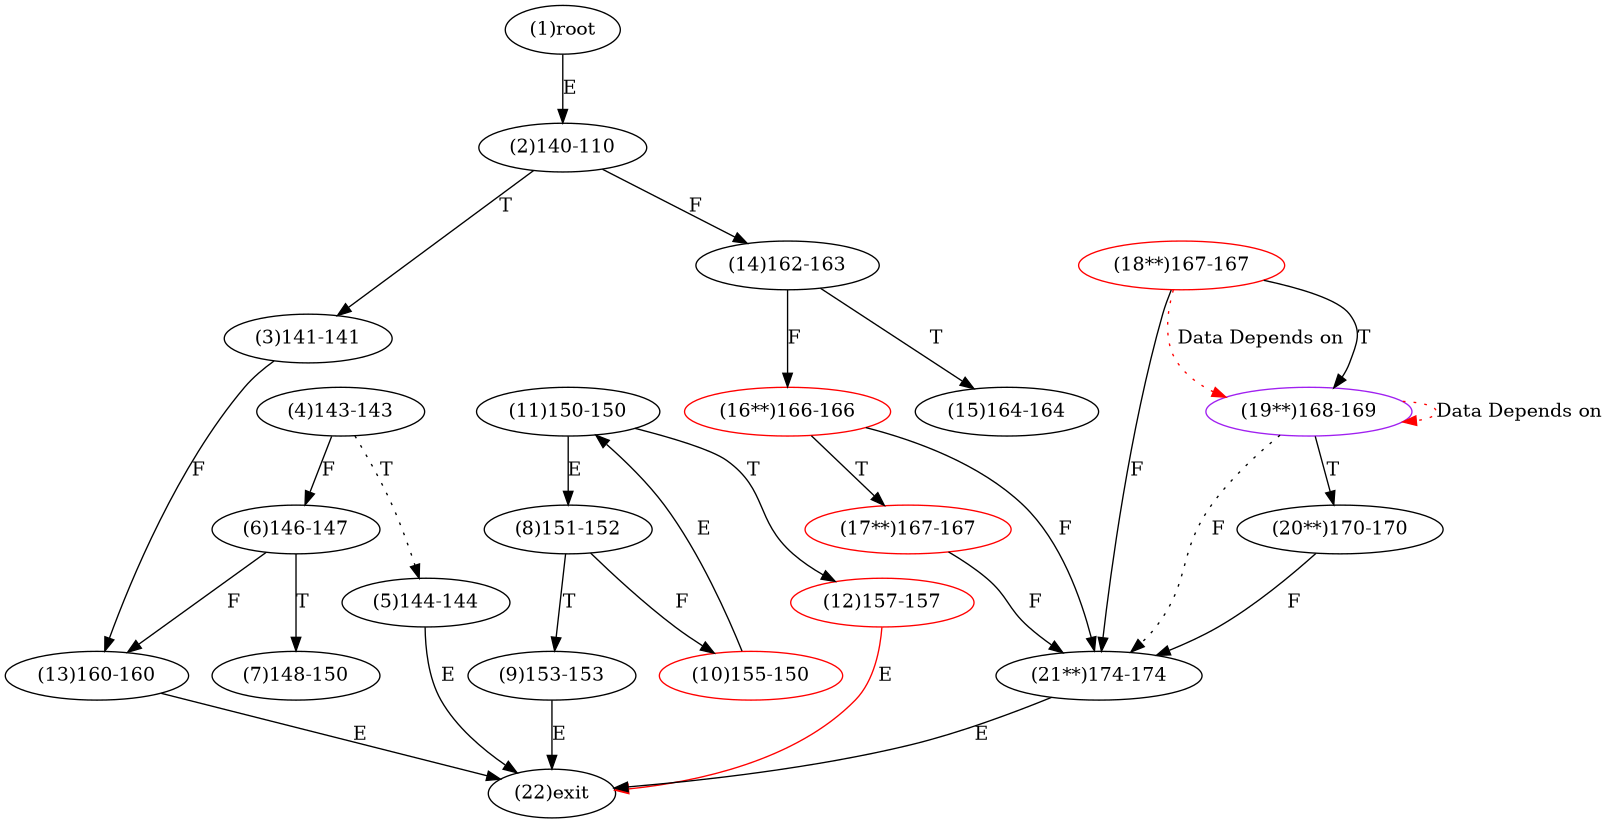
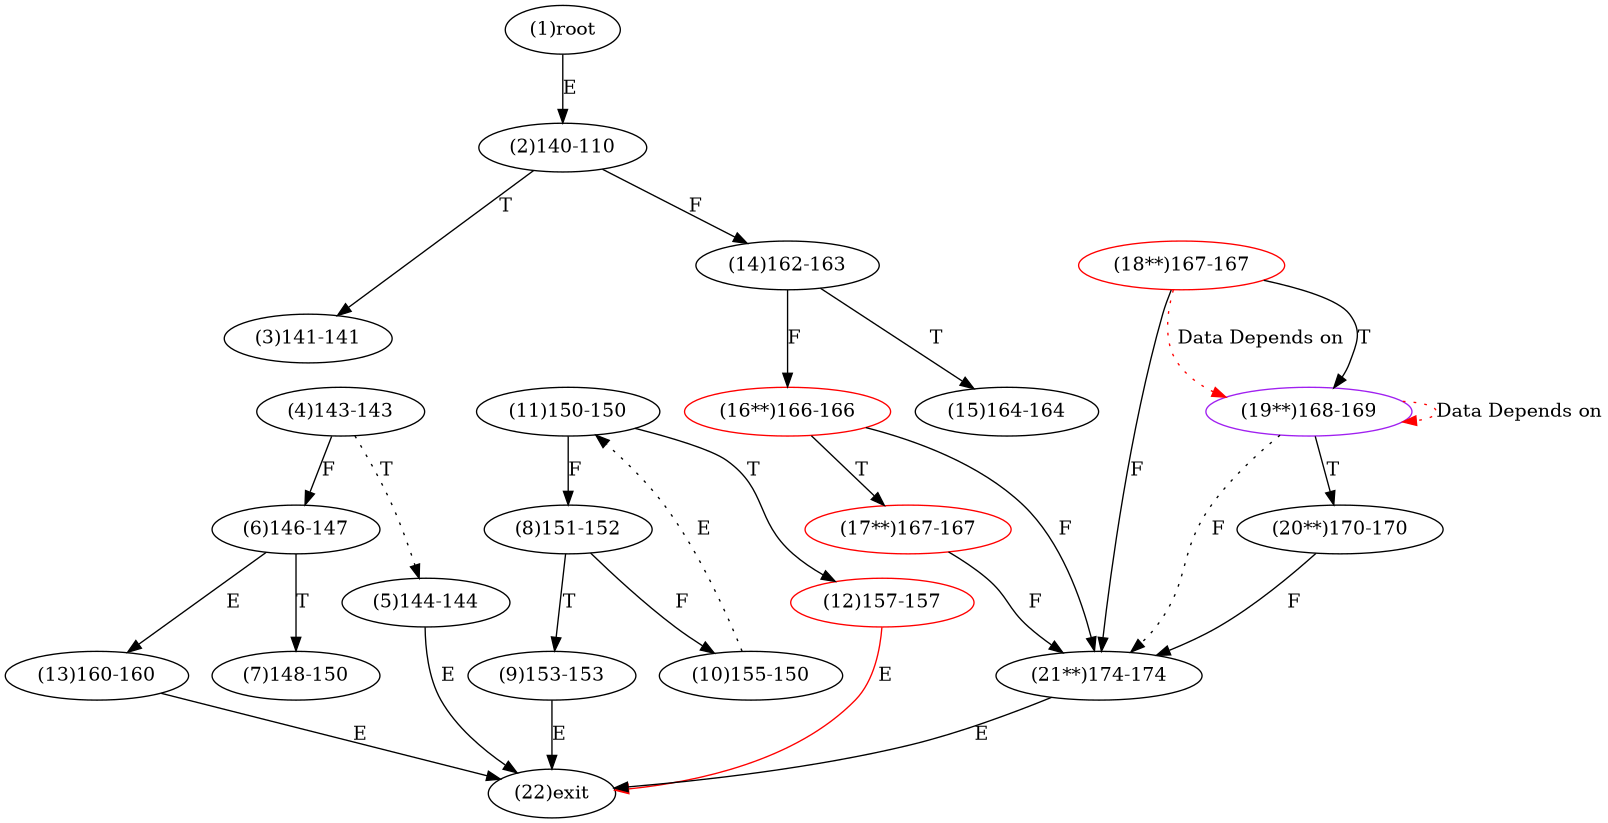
edge "(11)150-150" -> "(8)151-152": label "E" -> "F"
edge "(3)141-141" -> "(13)160-160": removed, label "F"
edge "(10)155-150" -> "(11)150-150": style solid -> dotted
edge "(6)146-147" -> "(13)160-160": label "F" -> "E"
node "(10)155-150": color red -> black
